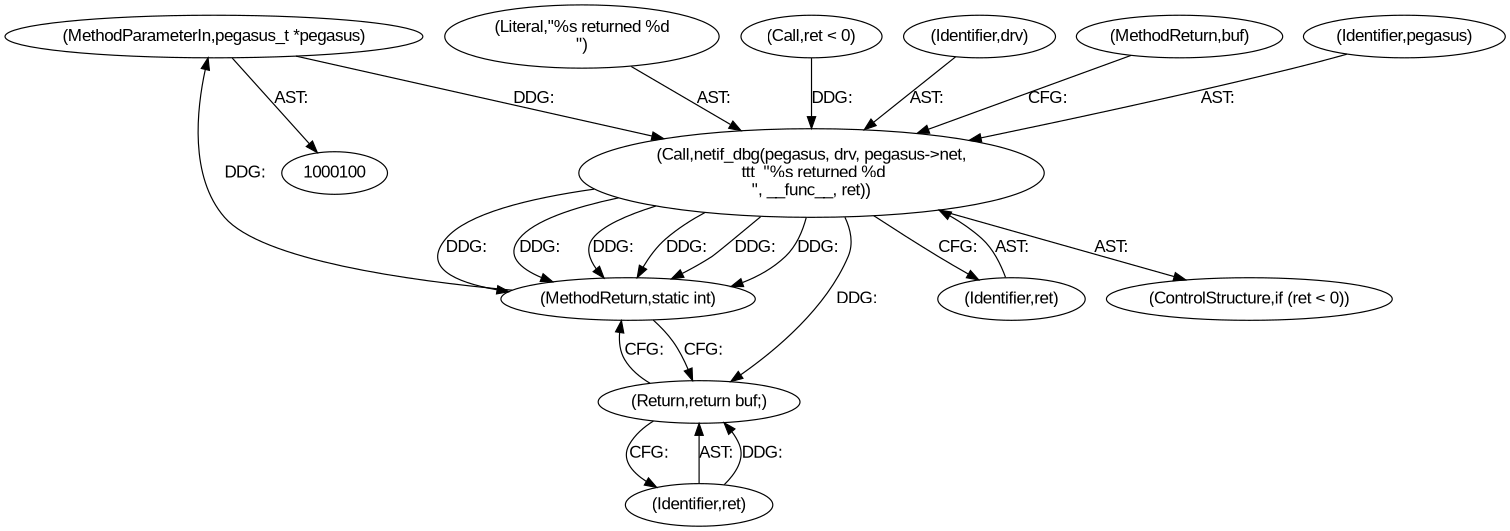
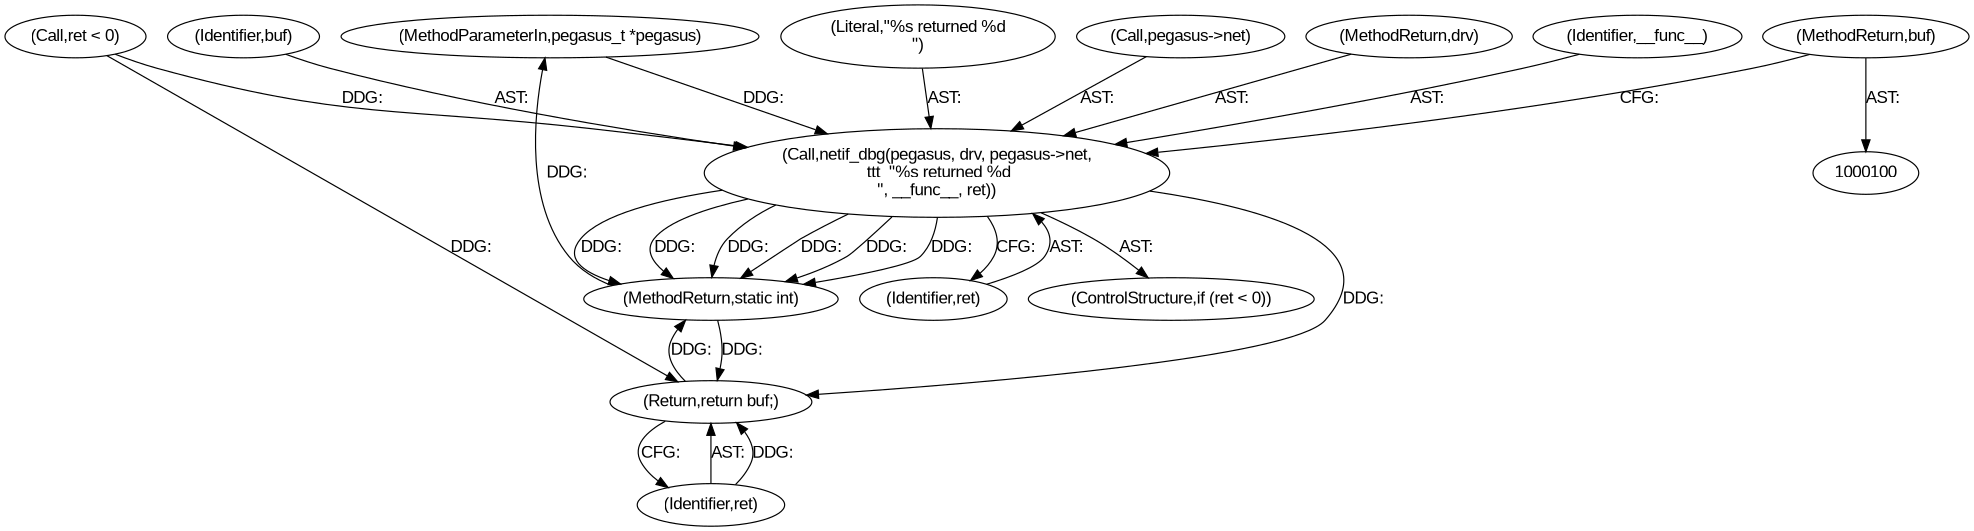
node "(Identifier,drv)": label "(Identifier,drv)" -> "(MethodReturn,drv)"
node "(Call,pegasus->net)": added
node "(Identifier,pegasus)": label "(Identifier,pegasus)" -> "(Identifier,buf)"
node "(Identifier,__func__)": added
edge "(MethodParameterIn,pegasus_t *pegasus)" -> "1000100": now "(MethodReturn,buf)" -> "1000100"
edge "(Call,ret < 0)" -> "(Return,return buf;)": added, label "DDG:"
edge "(Return,return buf;)" -> "(MethodReturn,static int)": label "CFG: " -> "DDG: "
edge "(MethodReturn,static int)" -> "(Return,return buf;)": label "CFG: " -> "DDG: "
